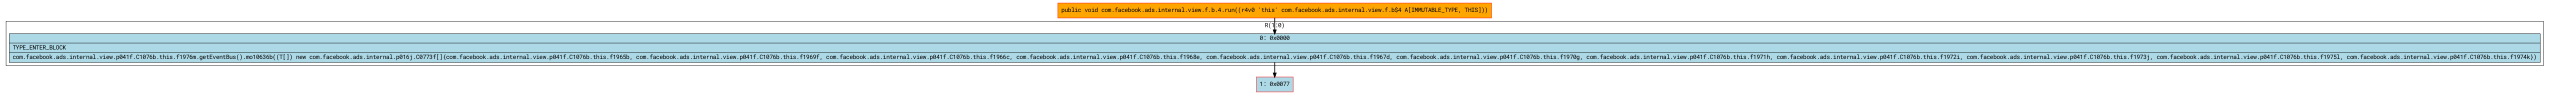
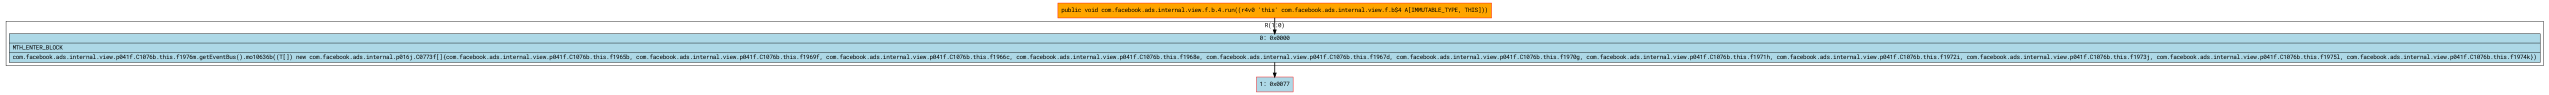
node "0: 0x0000": text "TYPE_ENTER_BLOCK" -> "MTH_ENTER_BLOCK"
